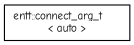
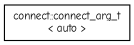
node "entt::connect_arg_t < auto >": label "entt::connect_arg_t < auto >" -> "connect::connect_arg_t < auto >"
